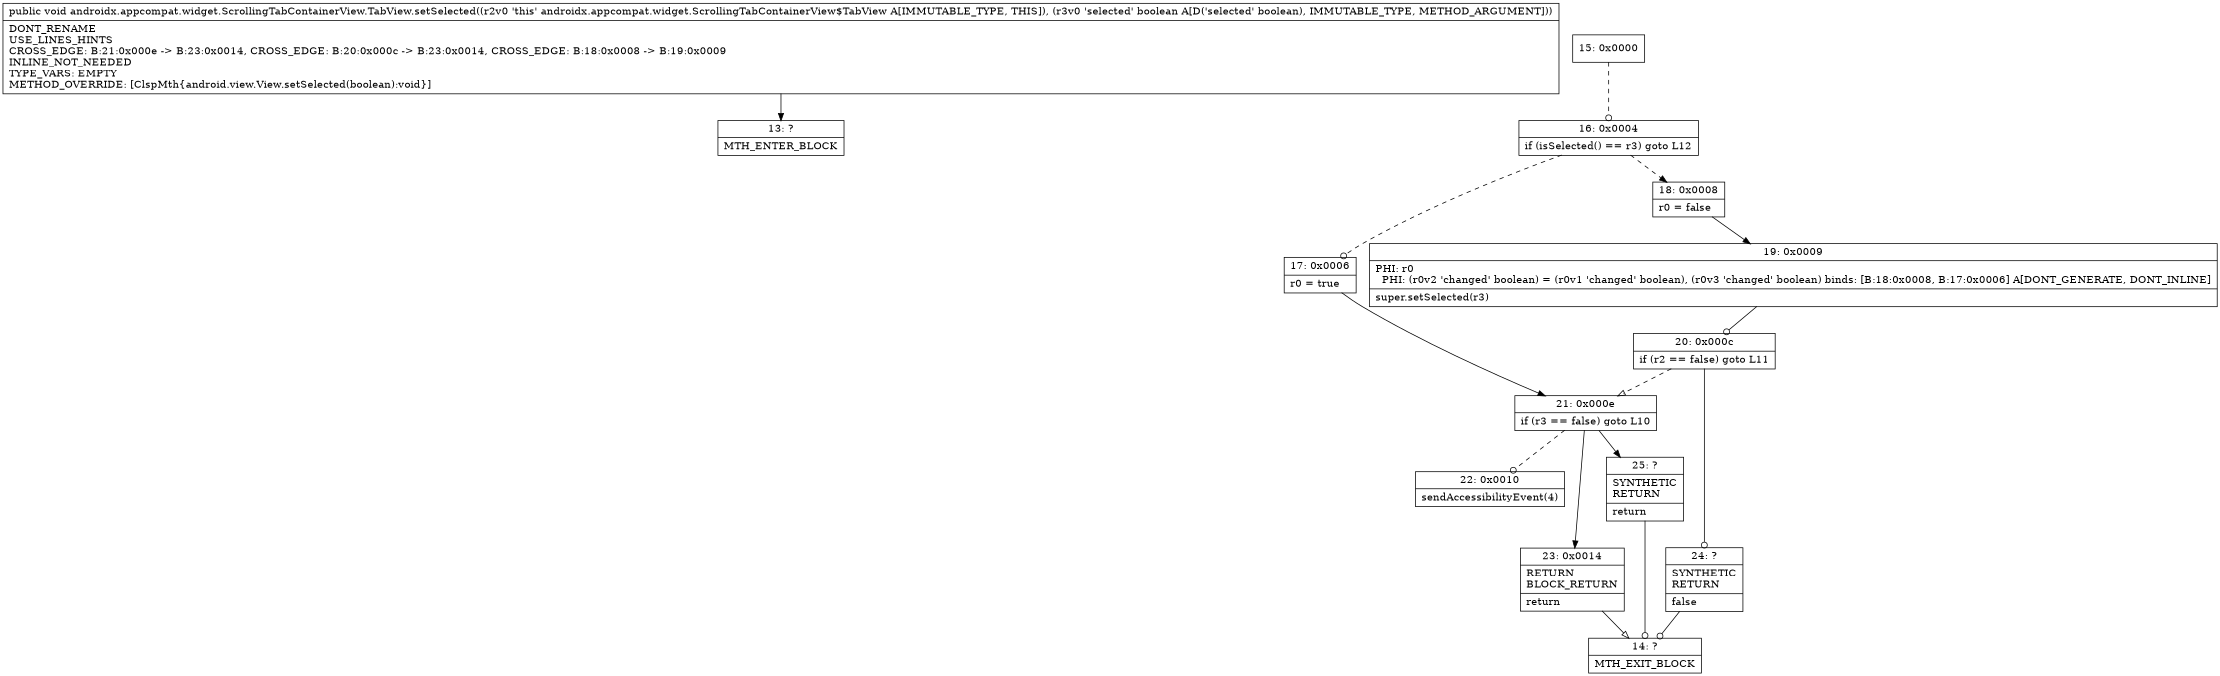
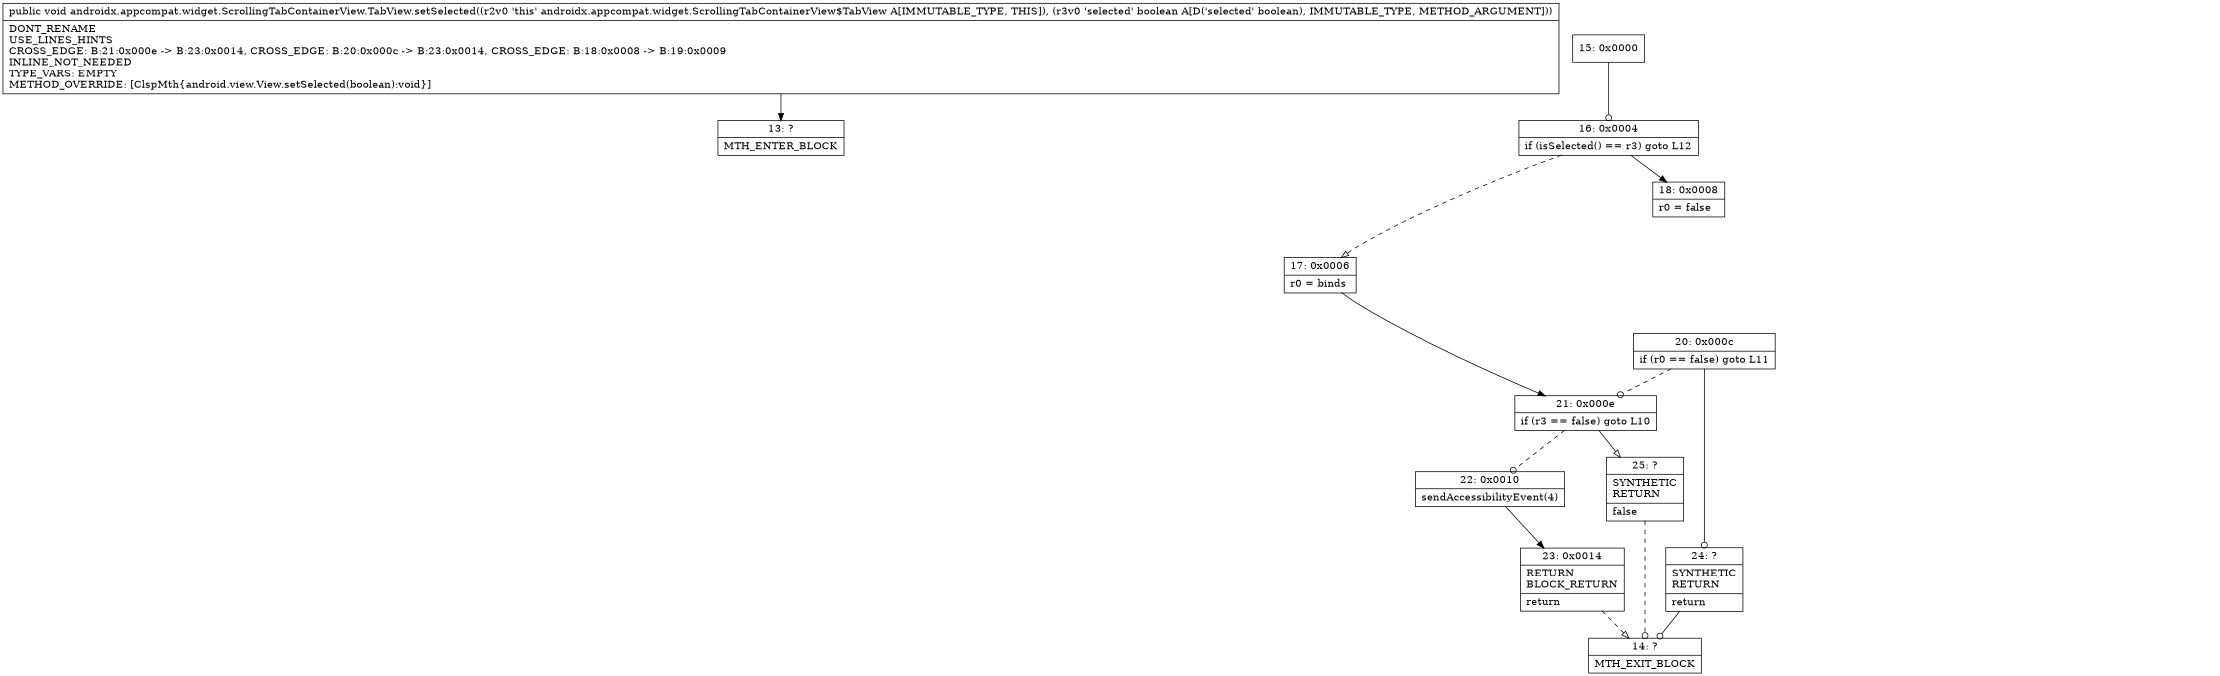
edge "15: 0x0000" -> "16: 0x0004": style dashed -> solid
edge "16: 0x0004" -> "18: 0x0008": style dashed -> solid
edge "16: 0x0004" -> "17: 0x0006": arrowhead odot -> onormal
node "19: 0x0009": removed
node "17: 0x0006": text "r0 = true" -> "r0 = binds"
node "20: 0x000c": text "if (r2 == false) goto L11" -> "if (r0 == false) goto L11"
edge "20: 0x000c" -> "21: 0x000e": arrowhead onormal -> odot
edge "21: 0x000e" -> "25: ?": arrowhead normal -> onormal
edge "21: 0x000e" -> "23: 0x0014": now "22: 0x0010" -> "23: 0x0014"
node "25: ?": text "return" -> "false"
edge "25: ?" -> "14: ?": style solid -> dashed
node "24: ?": text "false" -> "return"
edge "23: 0x0014" -> "14: ?": style solid -> dashed
